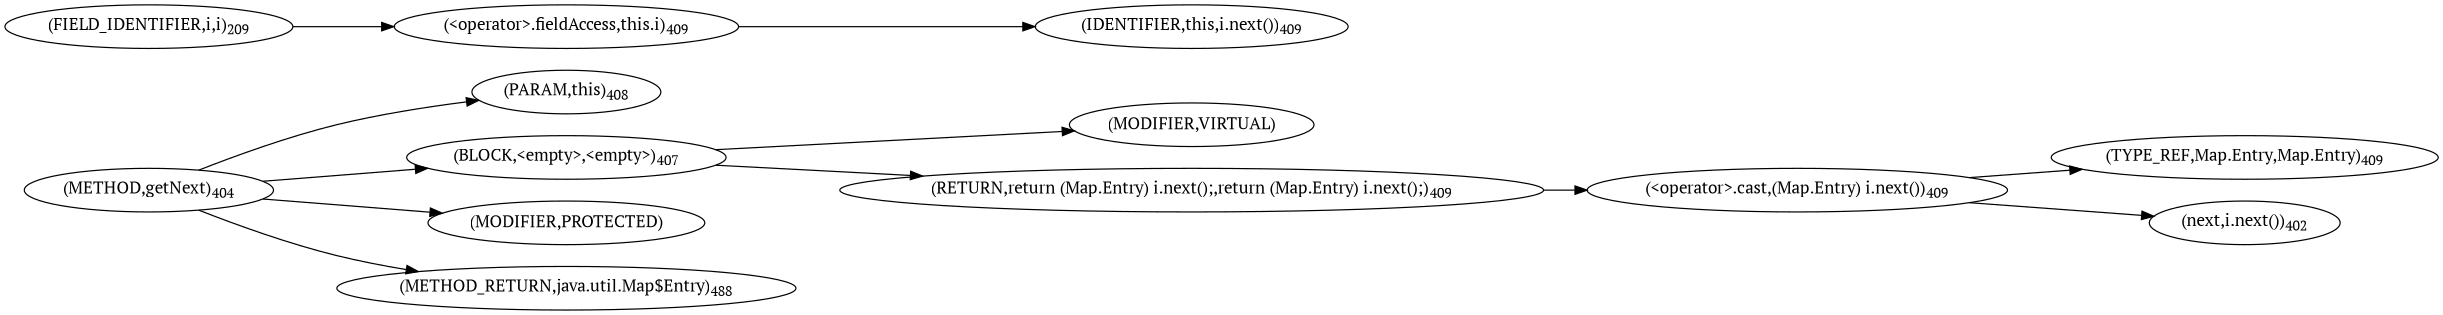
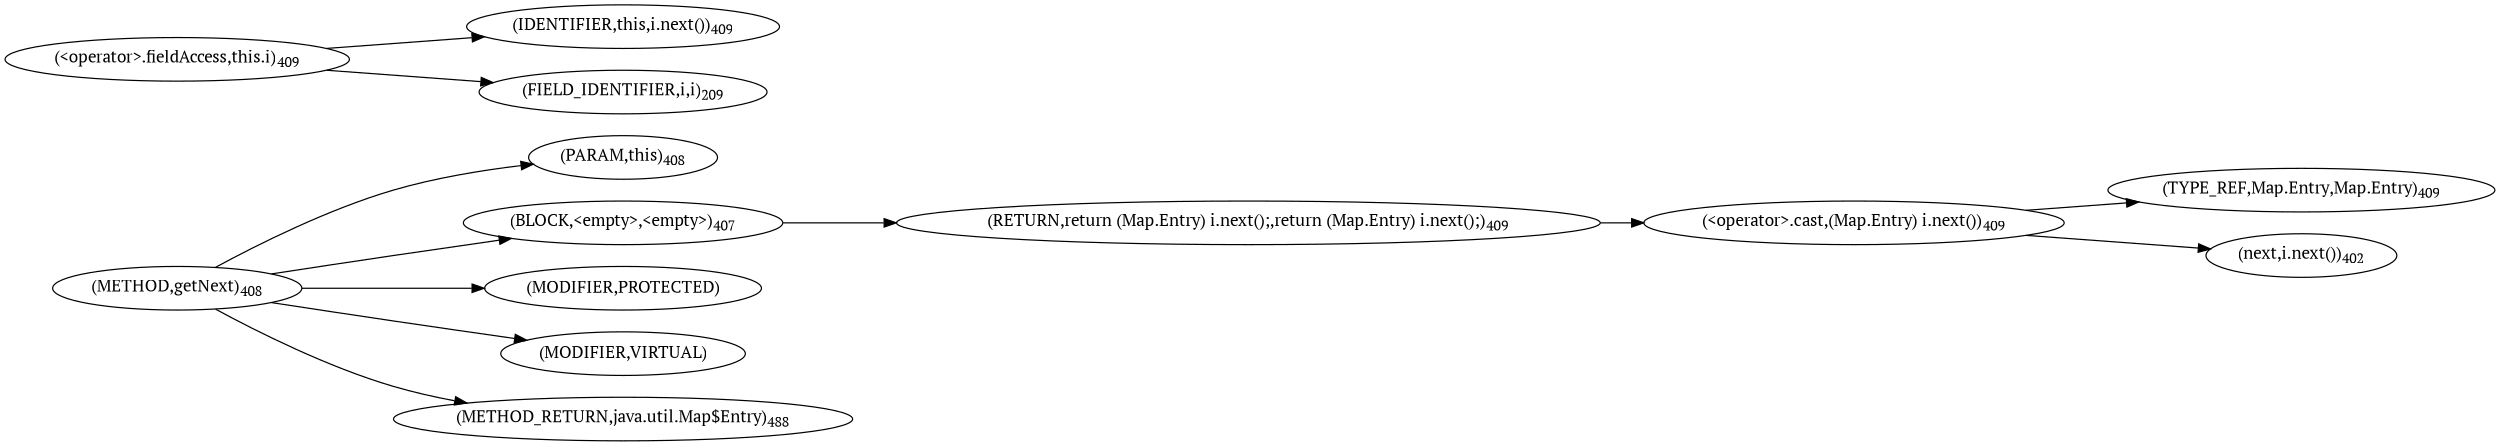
edge "(FIELD_IDENTIFIER,i,i)" -> "(<operator>.fieldAccess,this.i)": reversed
edge "(BLOCK,<empty>,<empty>)" -> "(MODIFIER,VIRTUAL)": now "(METHOD,getNext)" -> "(MODIFIER,VIRTUAL)"
node "(METHOD,getNext)": text "404" -> "408"
